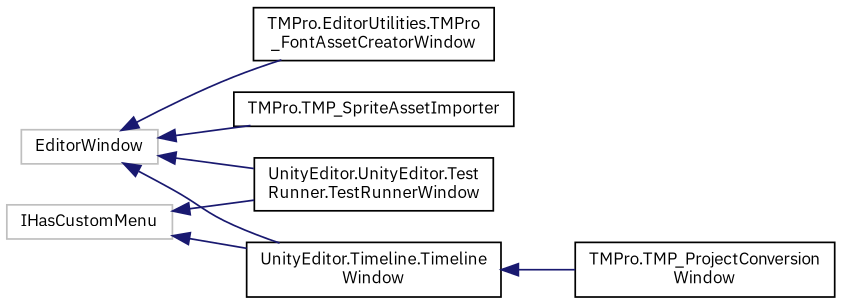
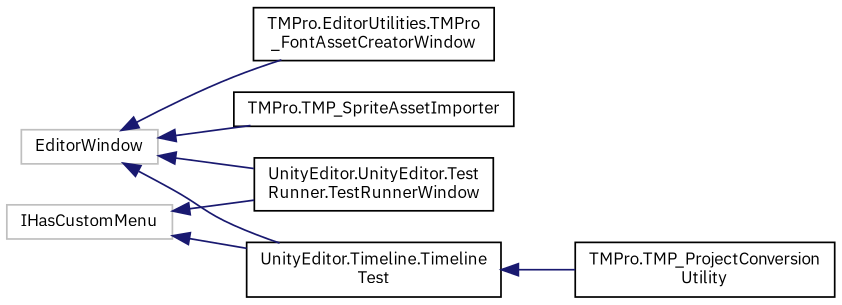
node "UnityEditor.Timeline.Timeline Window": label "UnityEditor.Timeline.Timeline Window" -> "UnityEditor.Timeline.Timeline Test"
node "TMPro.TMP_ProjectConversion Window": label "TMPro.TMP_ProjectConversion Window" -> "TMPro.TMP_ProjectConversion Utility"
